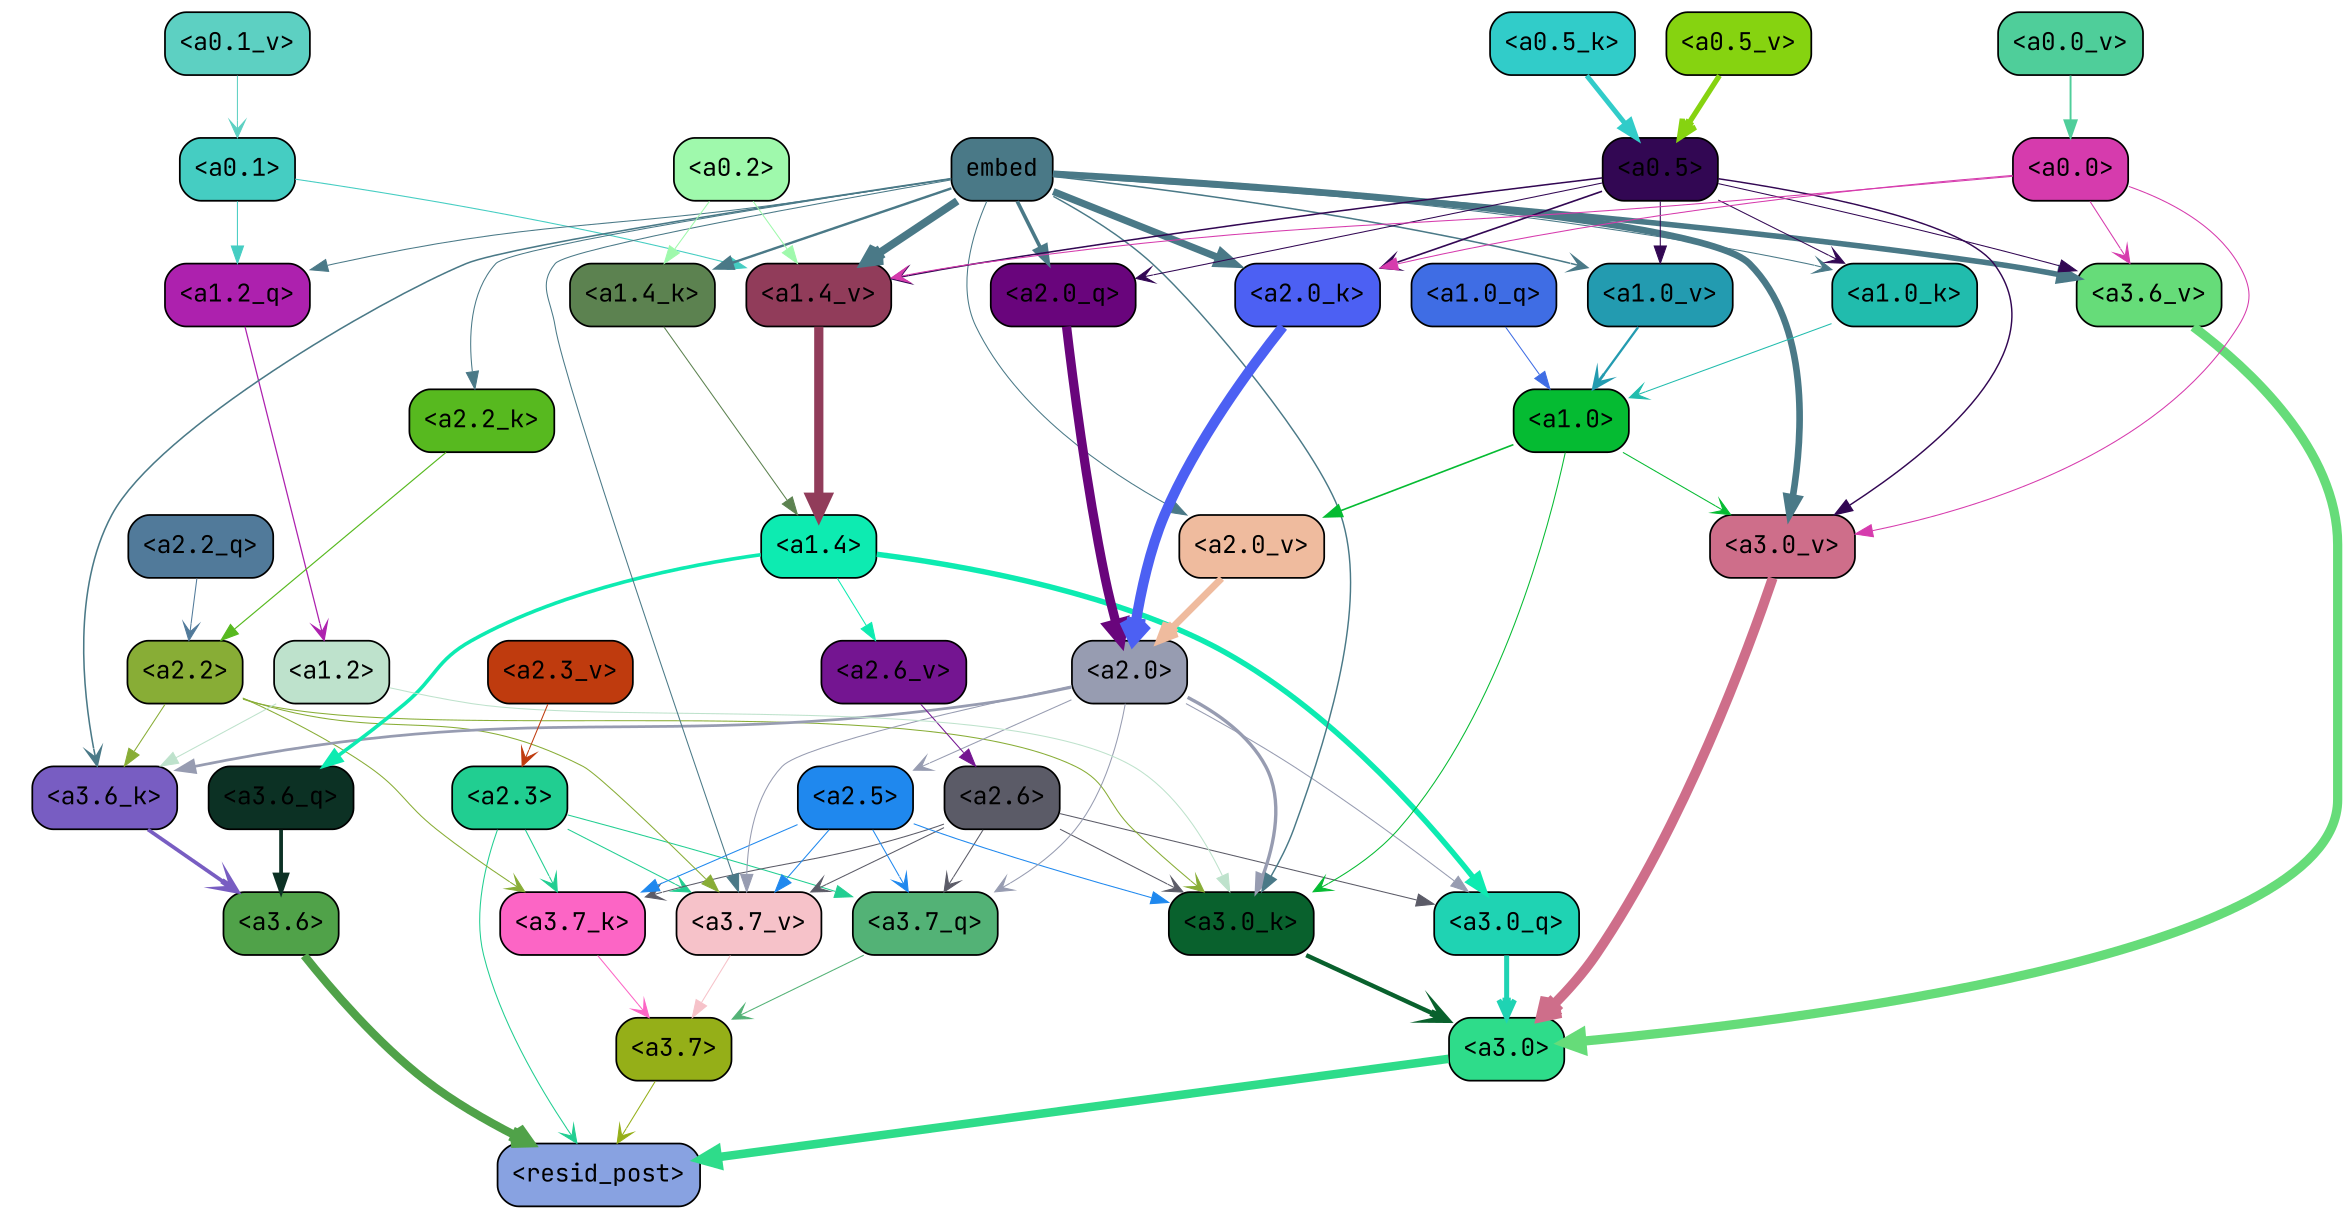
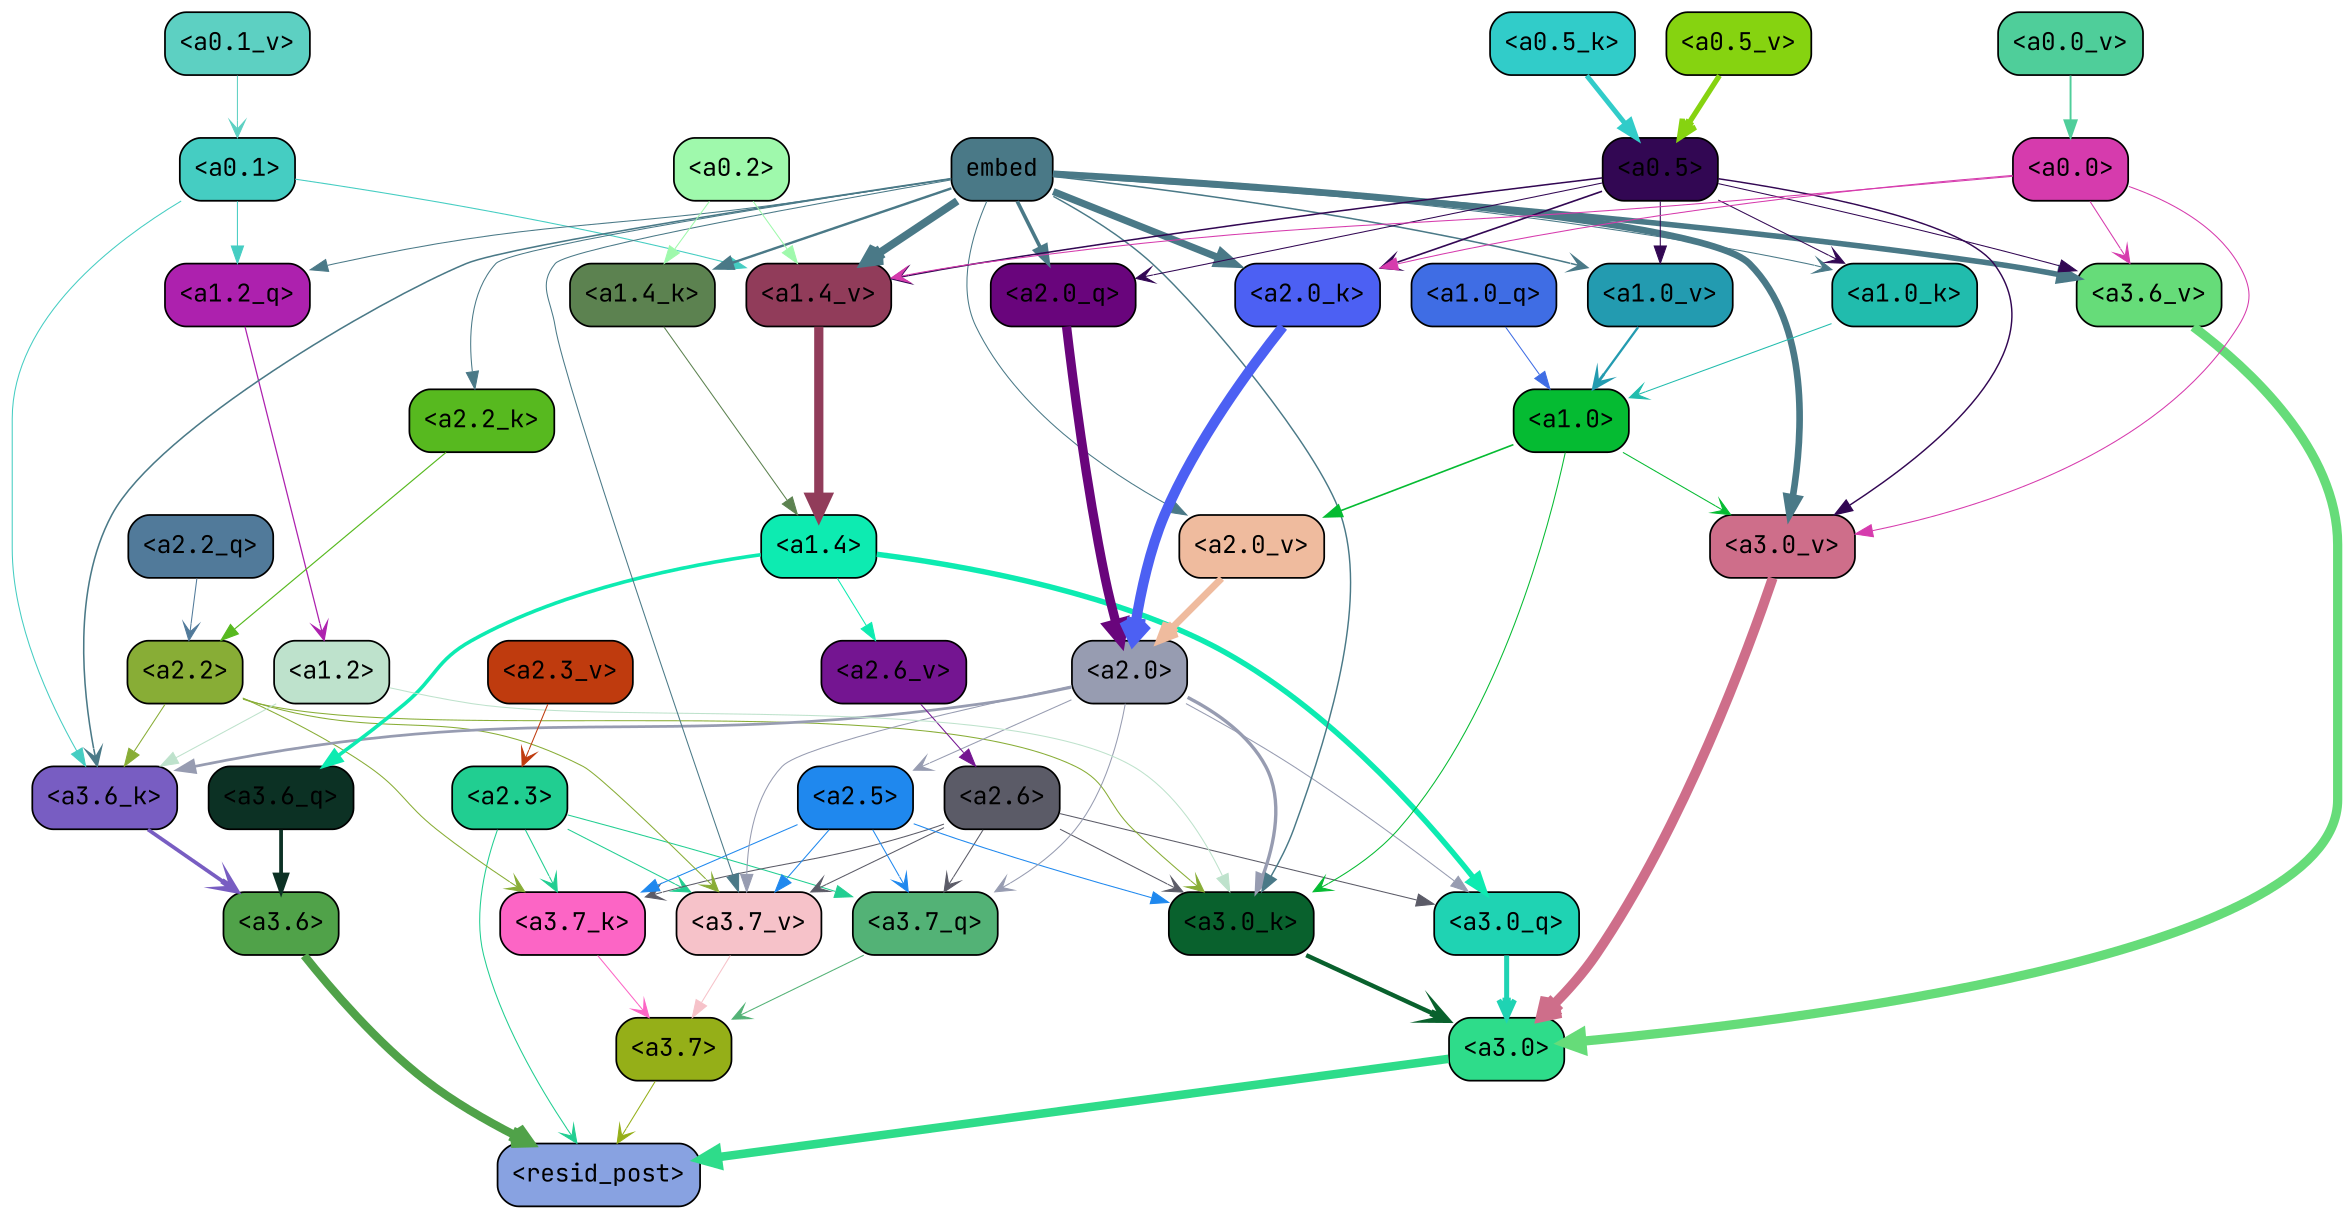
edge "<a0.1>" -> "<a3.6_k>": added
edge "<a2.2>" -> "<a3.7_v>": arrowhead normal -> vee
